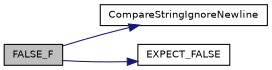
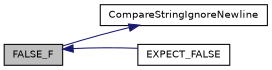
edge "FALSE_F" -> "EXPECT_FALSE": reversed
